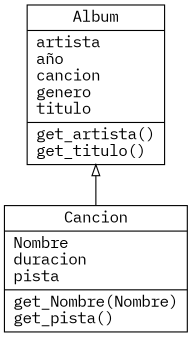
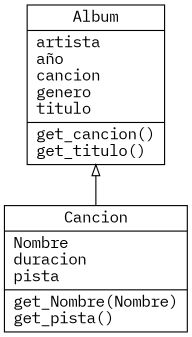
node "Album": text "get_artista()" -> "get_cancion()"
